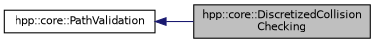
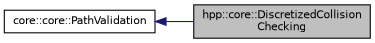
node "hpp::core::PathValidation": label "hpp::core::PathValidation" -> "core::core::PathValidation"
